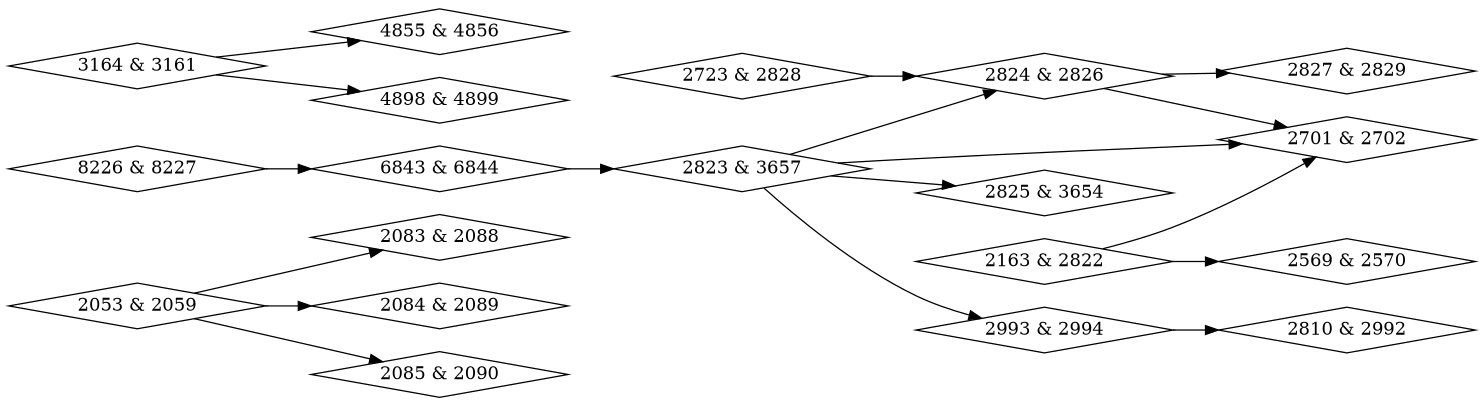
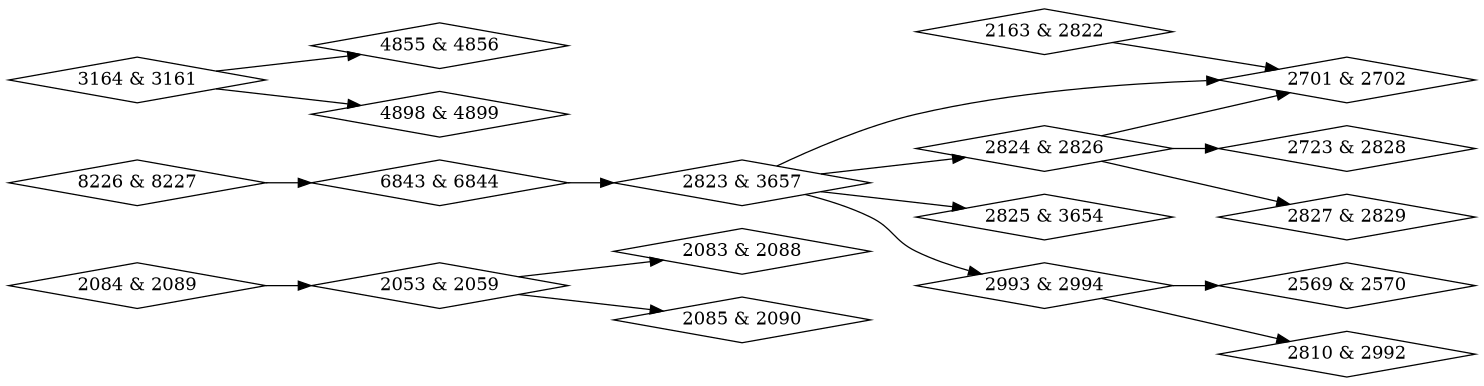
edge "2723 & 2828" -> "2824 & 2826": reversed
edge "2163 & 2822" -> "2569 & 2570": now "2993 & 2994" -> "2569 & 2570"
edge "2053 & 2059" -> "2084 & 2089": reversed
